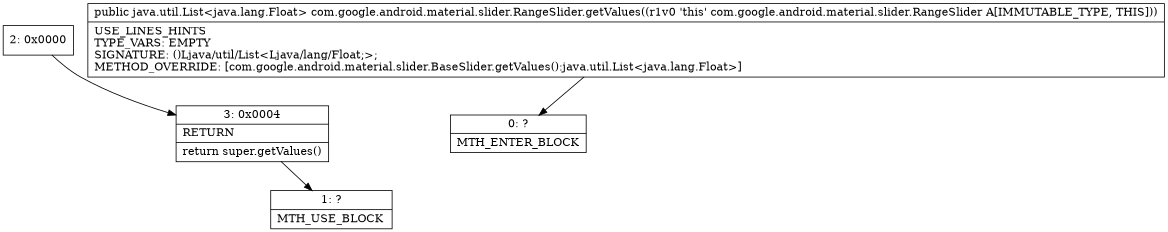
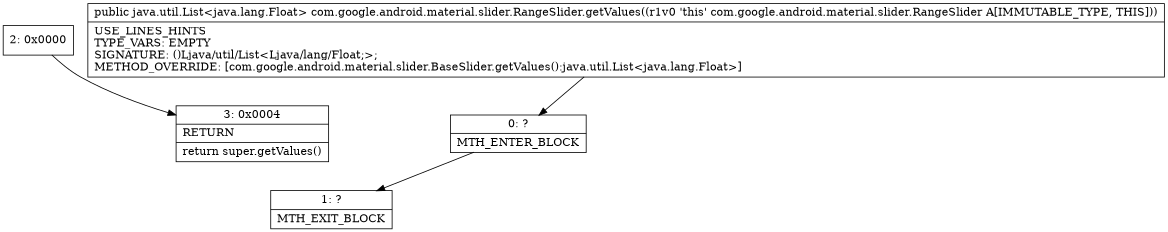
edge "3: 0x0004" -> "1: ?": now "0: ?" -> "1: ?"
node "1: ?": text "MTH_USE_BLOCK" -> "MTH_EXIT_BLOCK"
